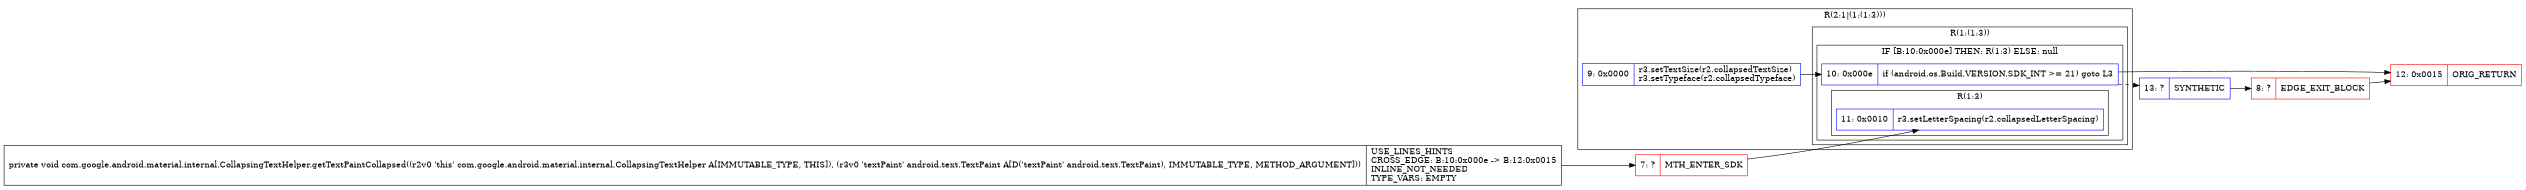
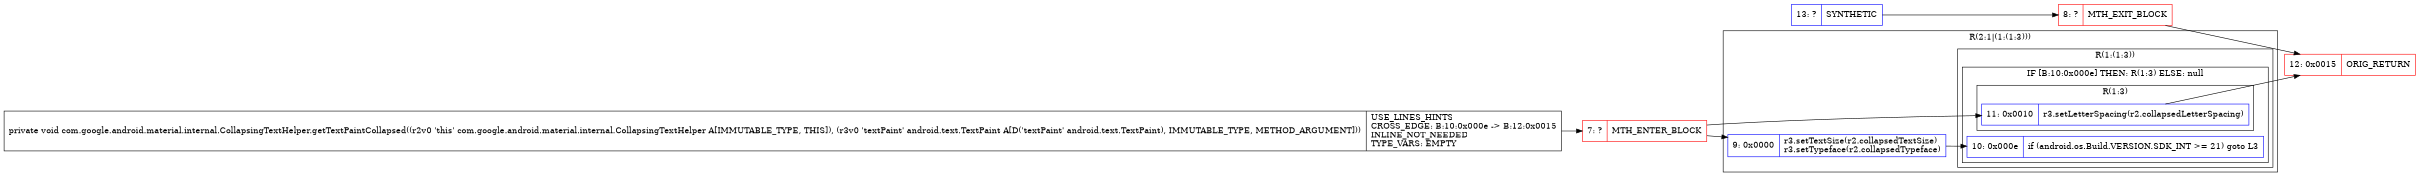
edge "10: 0x000e" -> "12: 0x0015": now "11: 0x0010" -> "12: 0x0015"
edge "10: 0x000e" -> "13: ?": removed
node "8: ?": text "EDGE_EXIT_BLOCK" -> "MTH_EXIT_BLOCK"
edge "7: ?" -> "9: 0x0000": added
node "7: ?": text "MTH_ENTER_SDK" -> "MTH_ENTER_BLOCK"
